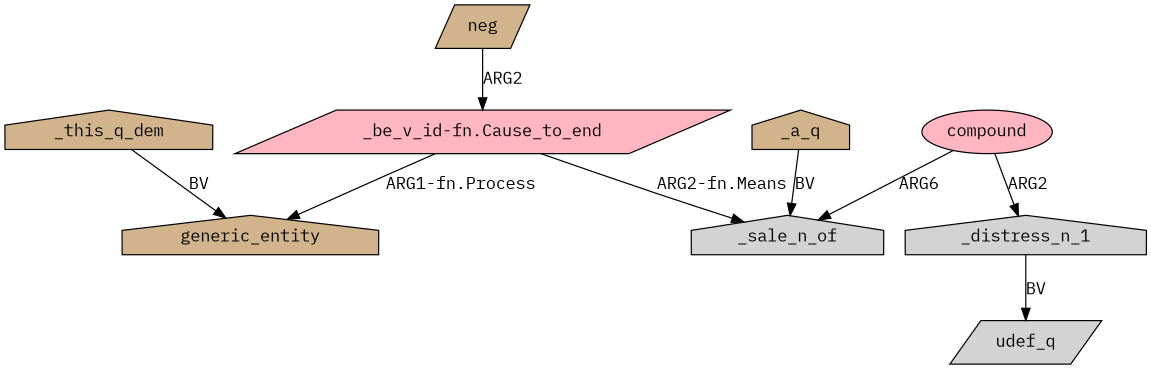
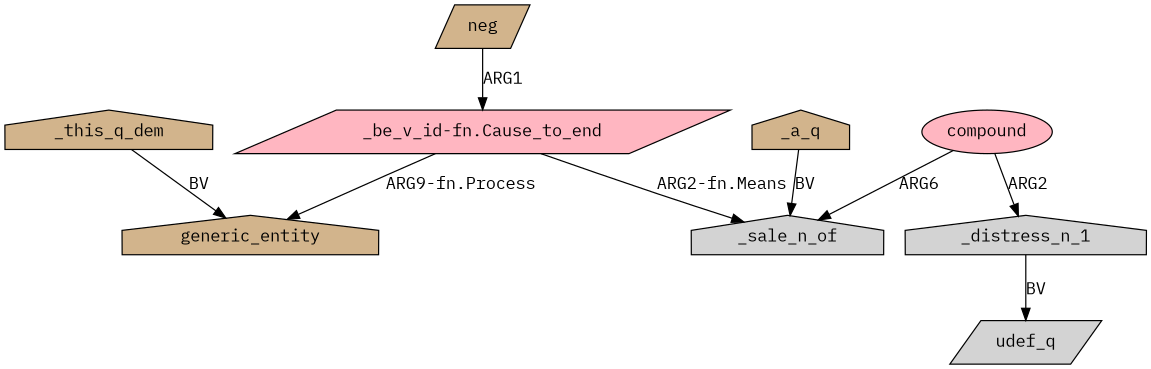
edge "neg" -> "_be_v_id-fn.Cause_to_end": label "ARG2" -> "ARG1"
edge "_be_v_id-fn.Cause_to_end" -> "generic_entity": label "ARG1-fn.Process" -> "ARG9-fn.Process"
